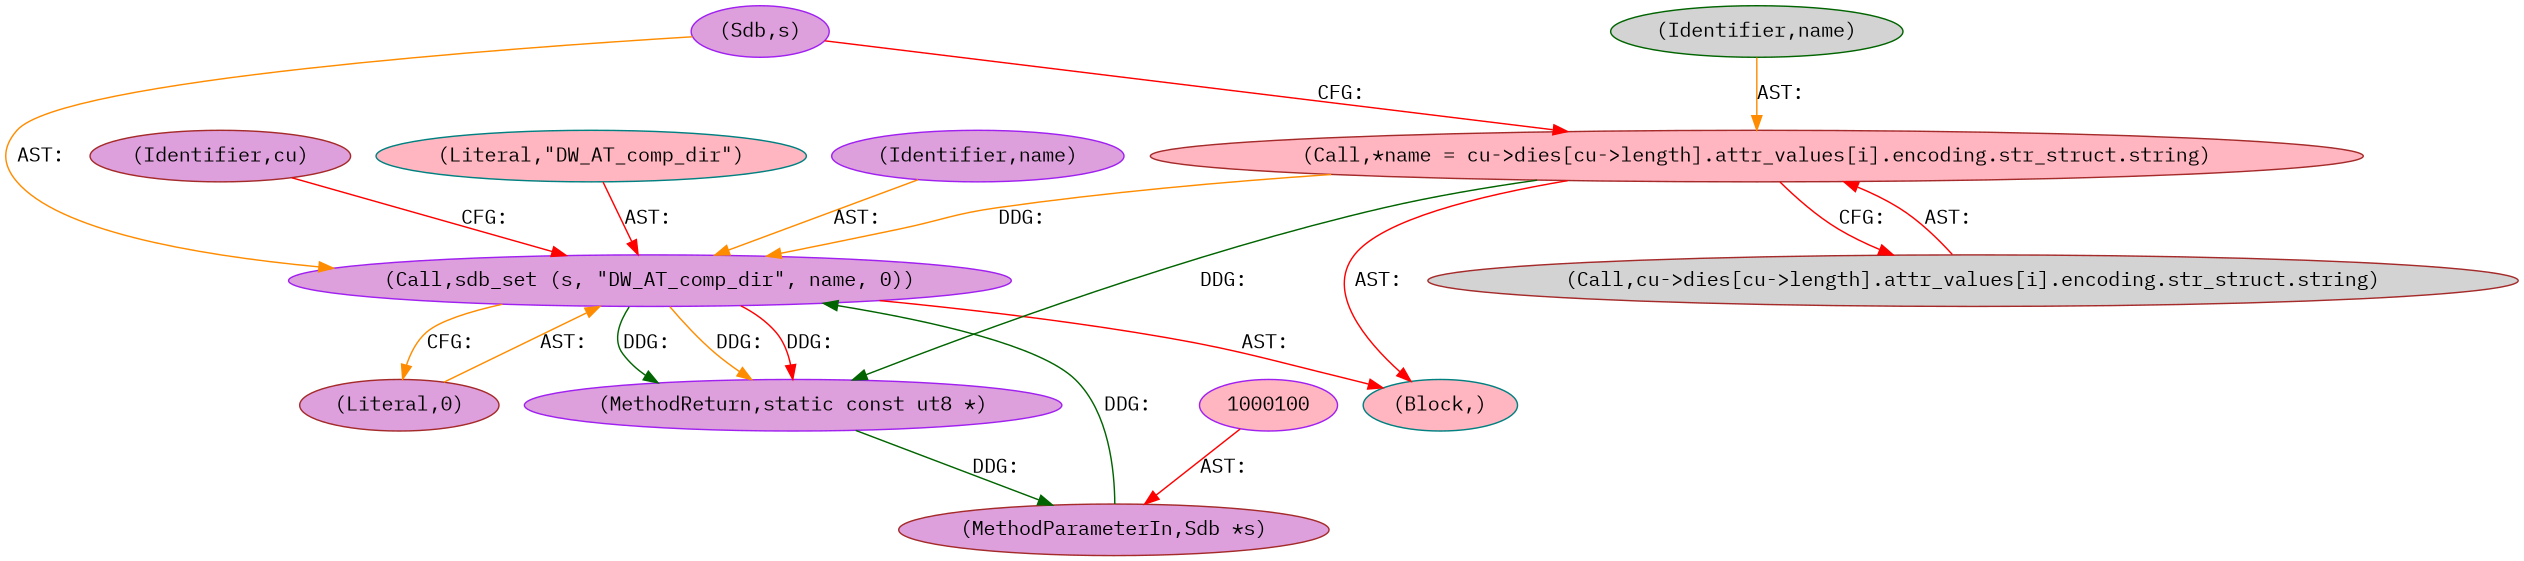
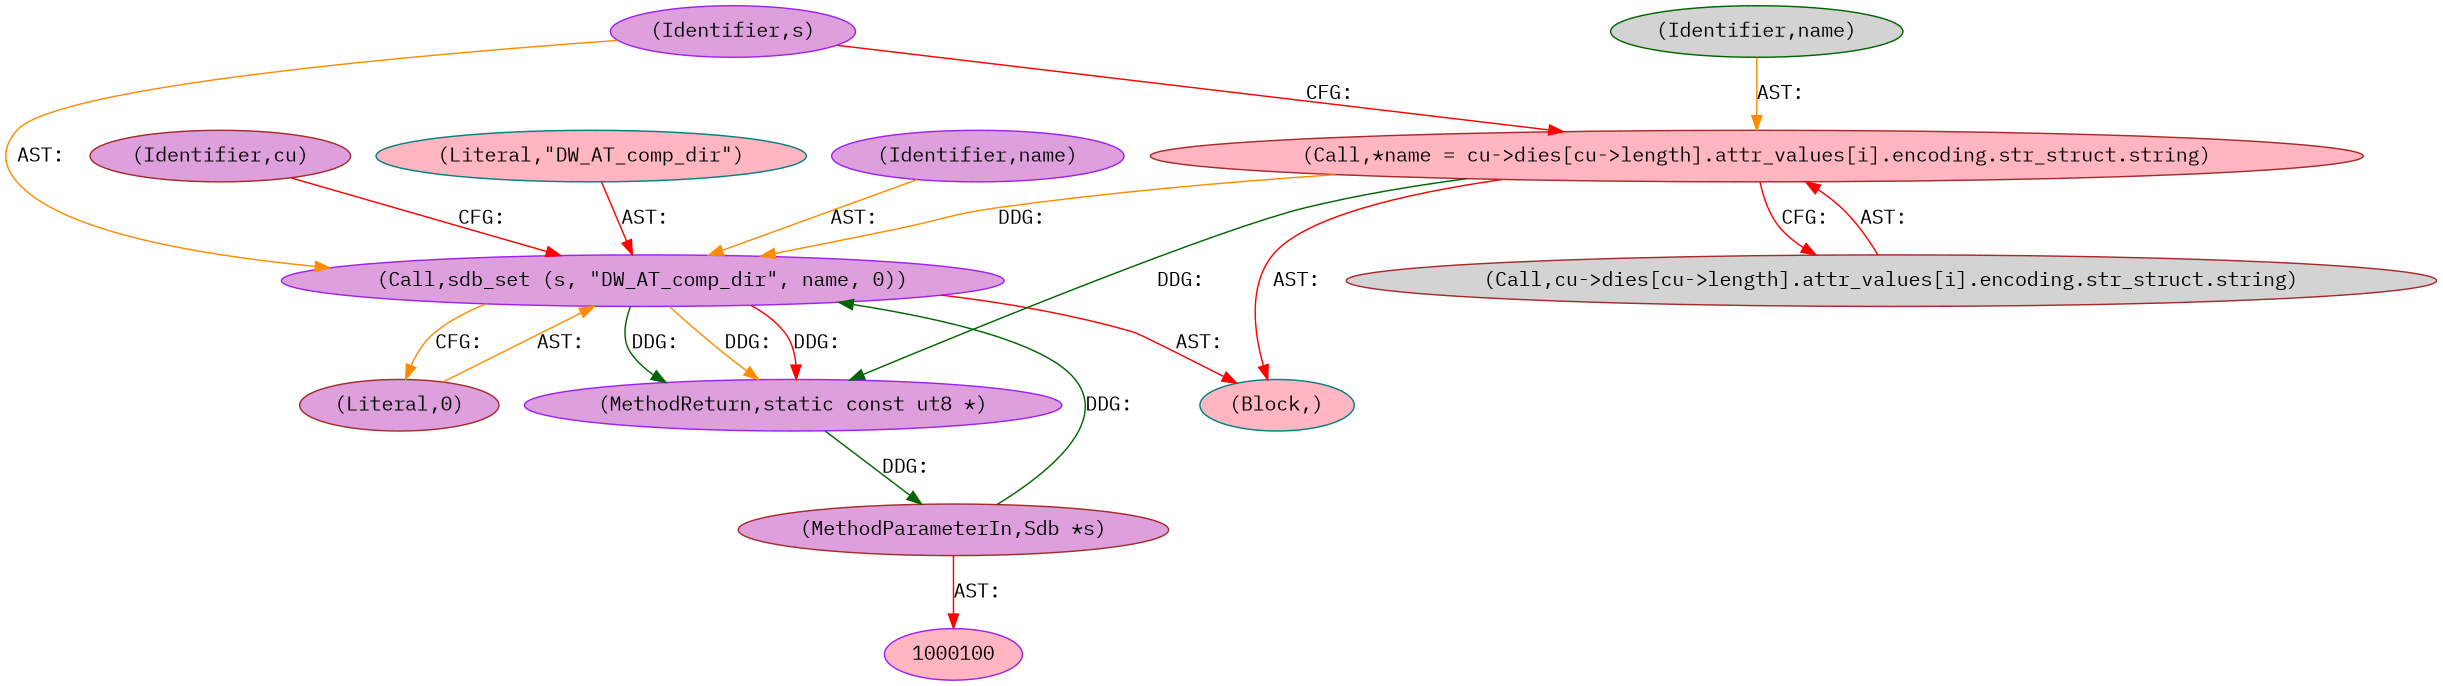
node "(Sdb,s)": label "(Sdb,s)" -> "(Identifier,s)"
edge "1000100" -> "(MethodParameterIn,Sdb *s)": reversed
